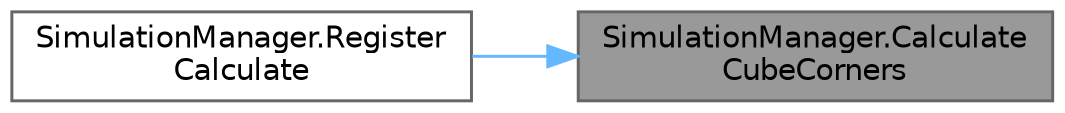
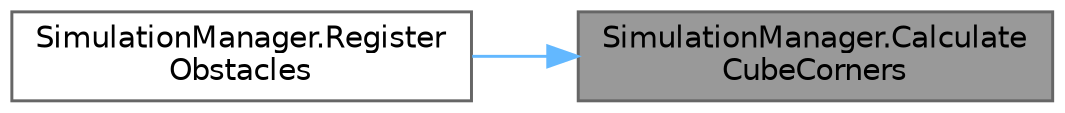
node "SimulationManager.Register Calculate": label "SimulationManager.Register Calculate" -> "SimulationManager.Register Obstacles"
